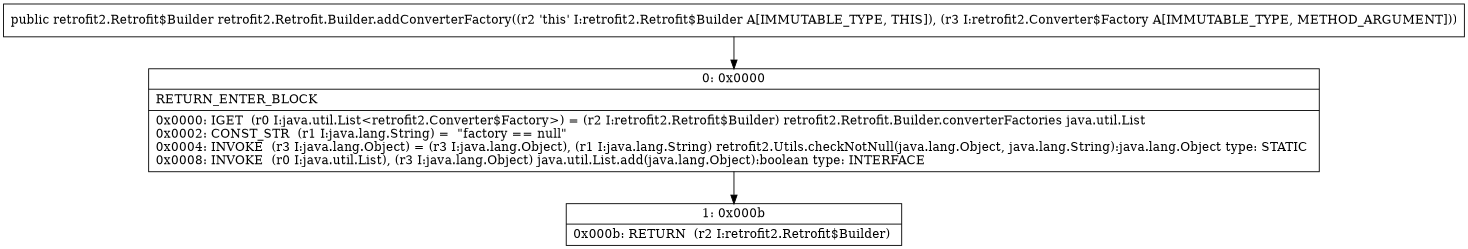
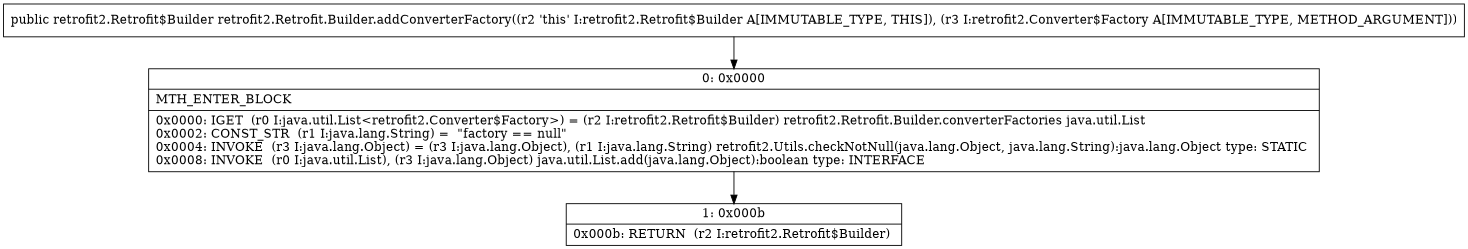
node "0: 0x0000": text "RETURN_ENTER_BLOCK" -> "MTH_ENTER_BLOCK"
